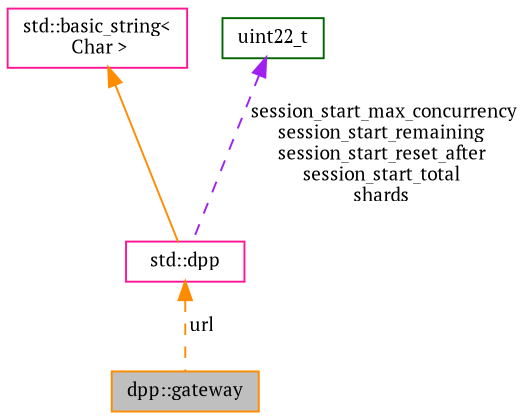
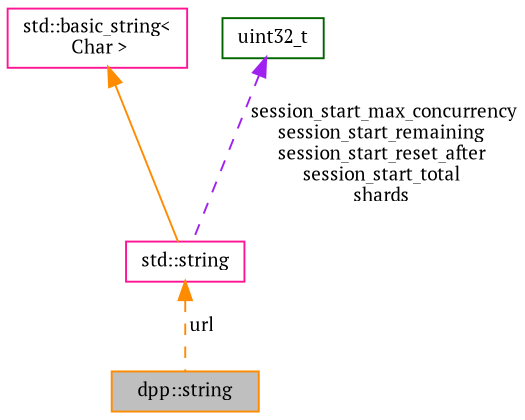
node "uint22_t": label "uint22_t" -> "uint32_t"
node "std::dpp": label "std::dpp" -> "std::string"
node "dpp::gateway": label "dpp::gateway" -> "dpp::string"
